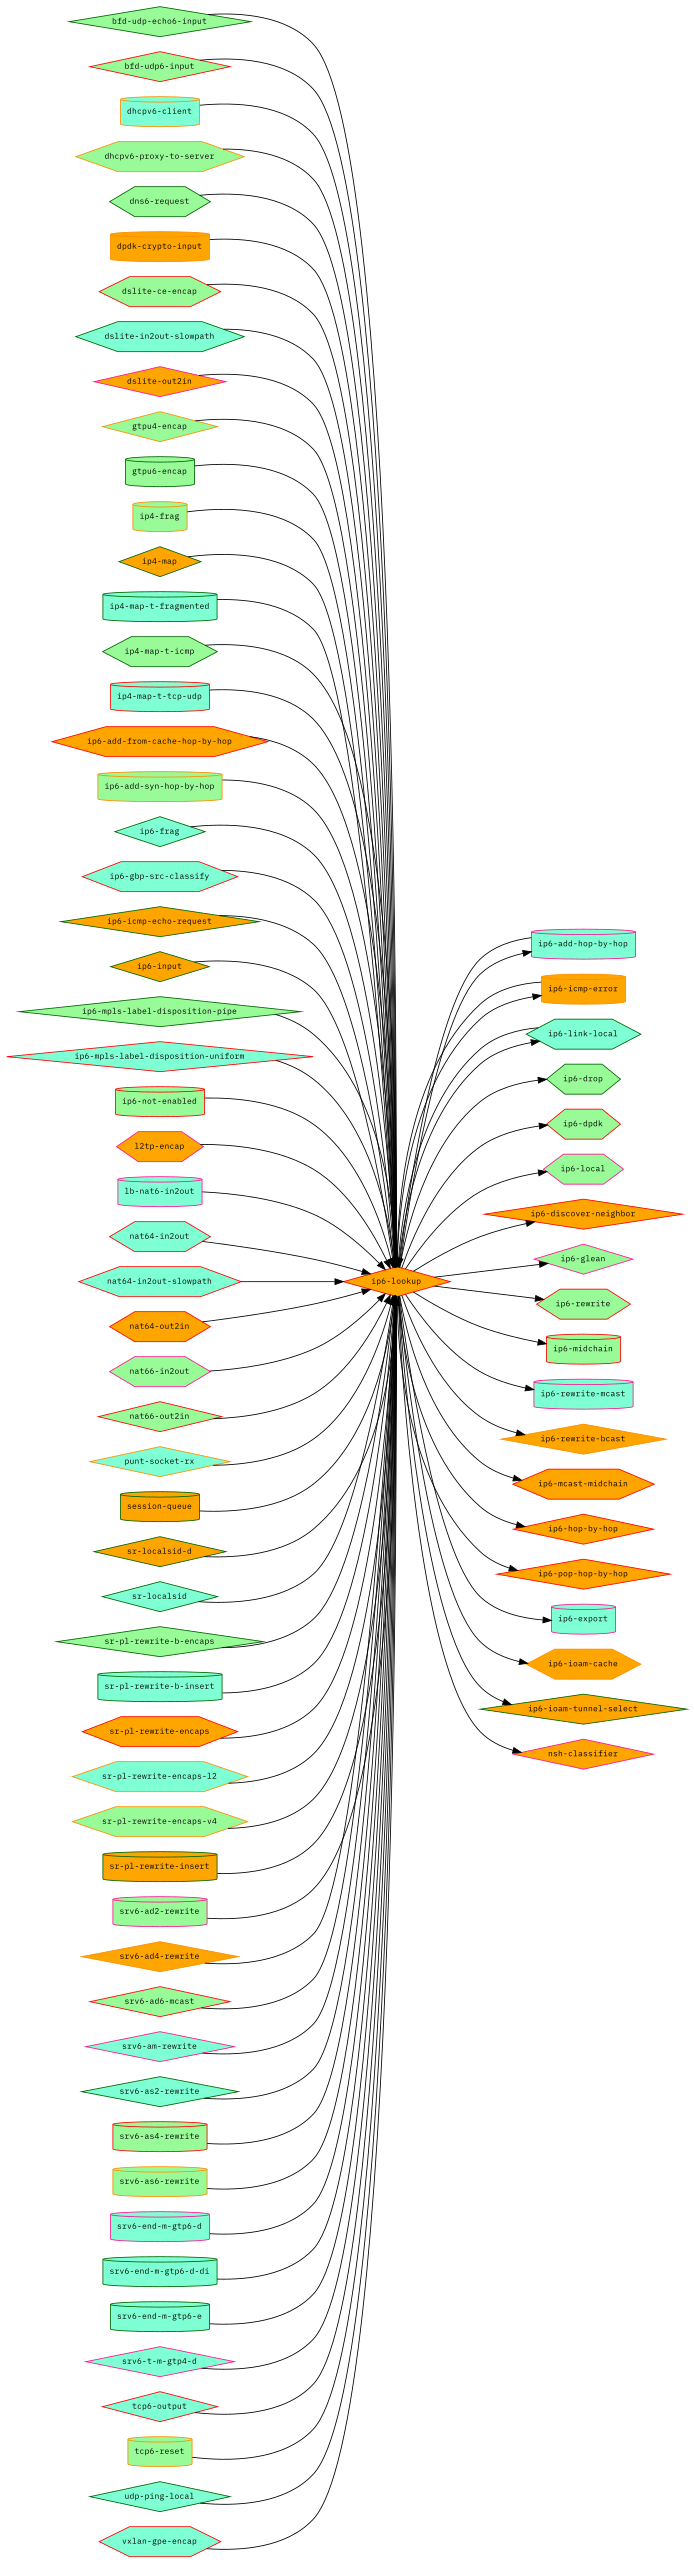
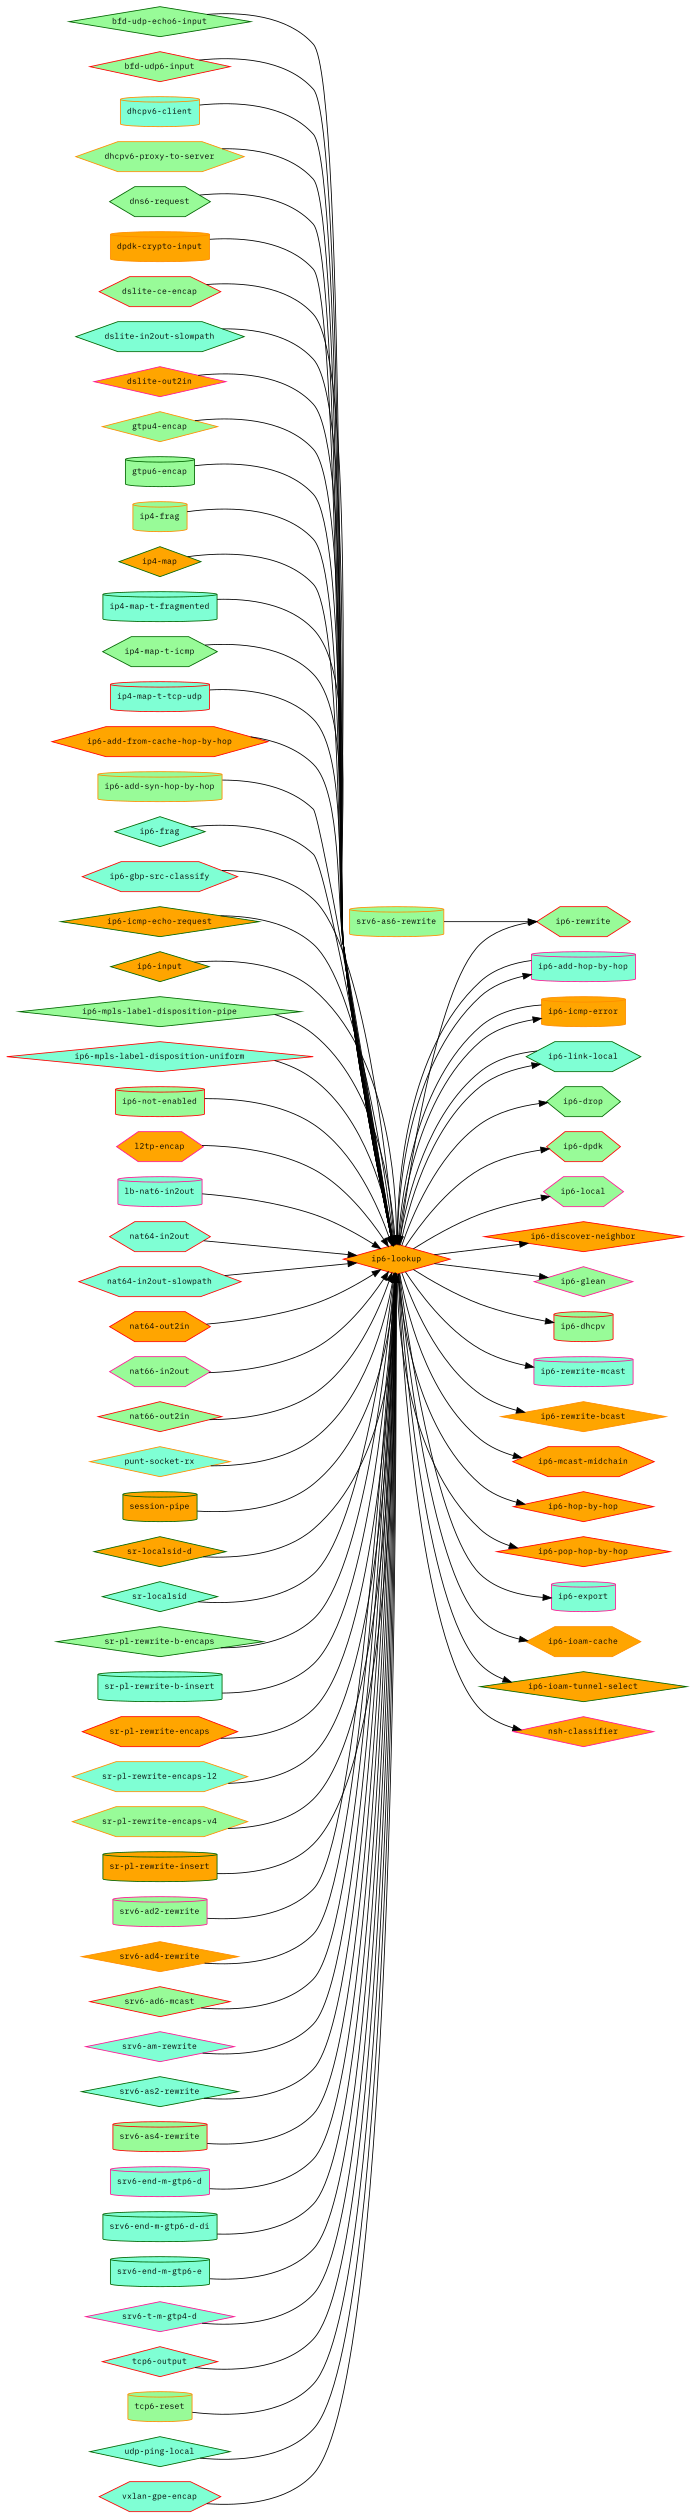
node "ip6-midchain": label "ip6-midchain" -> "ip6-dhcpv"
node "session-queue": label "session-queue" -> "session-pipe"
edge "srv6-as6-rewrite" -> "ip6-lookup": now "srv6-as6-rewrite" -> "ip6-rewrite"
